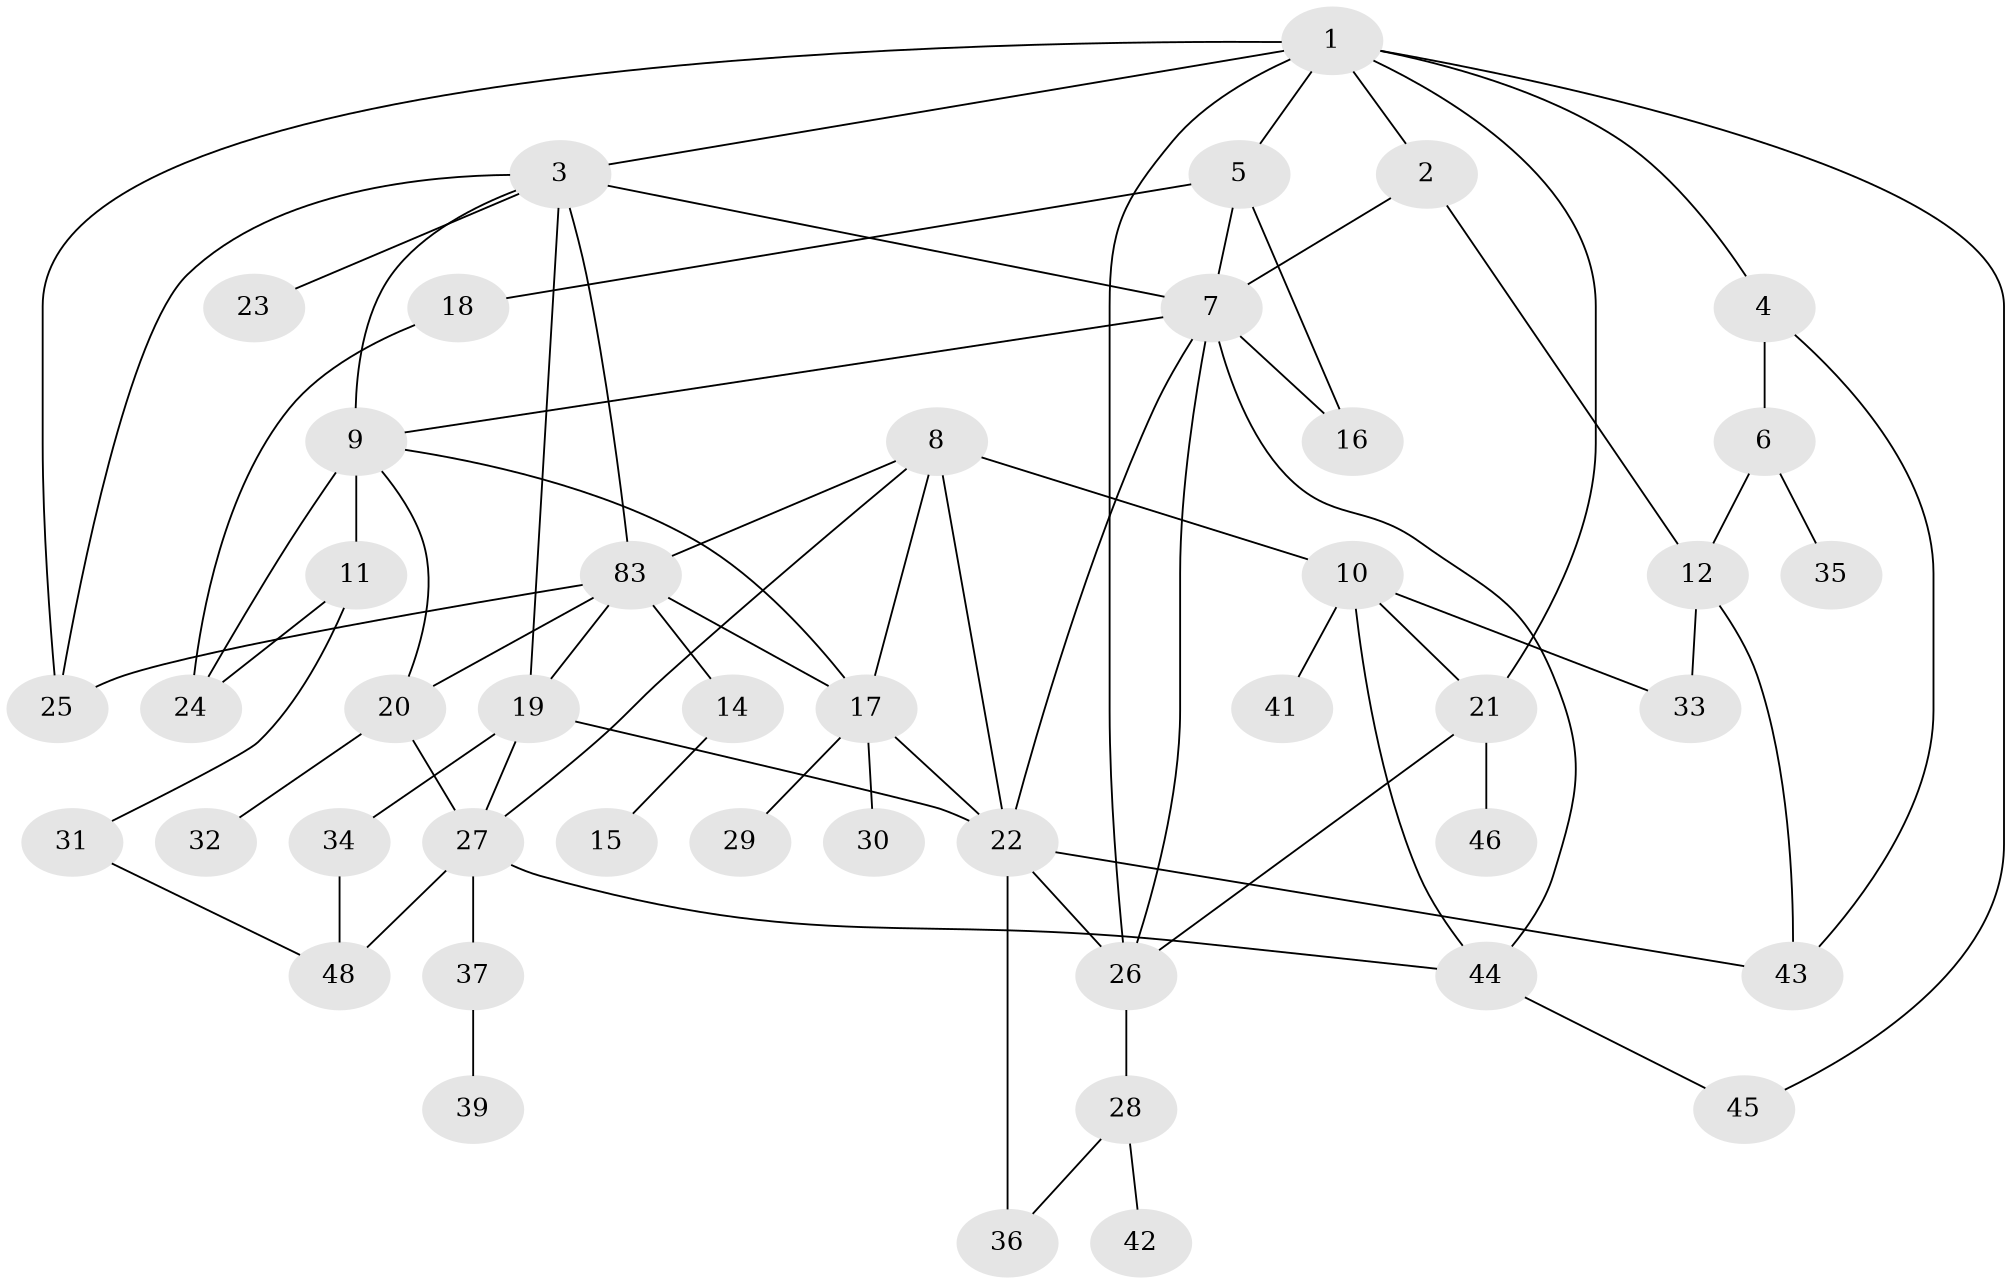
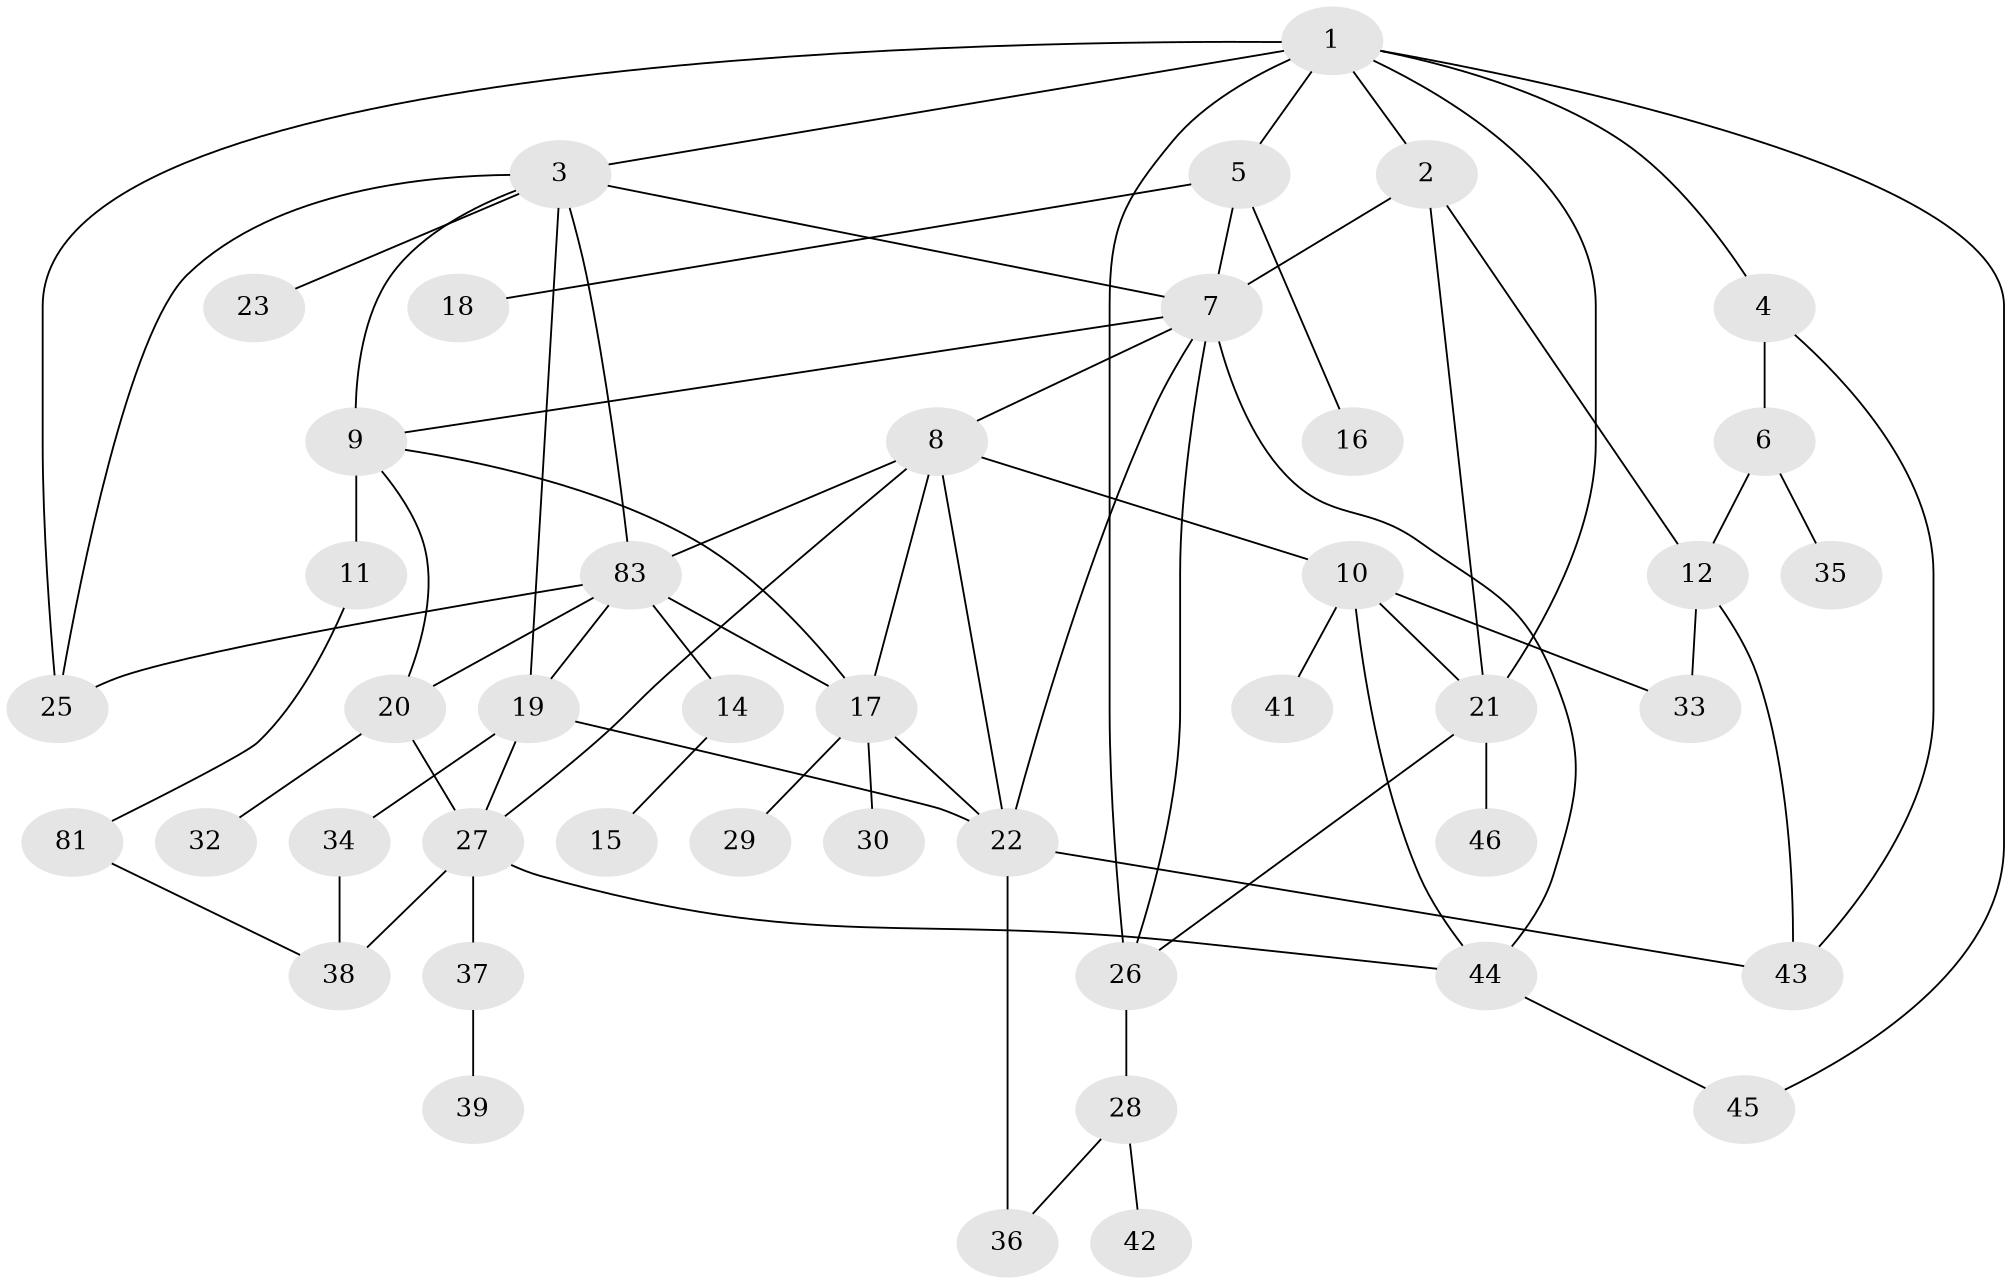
edge "7" -- "16": now "7" -- "8"
edge "2" -- "21": added
node "24": removed
node "31": label "31" -> "81"
edge "22" -- "26": removed
node "48": label "48" -> "38"
